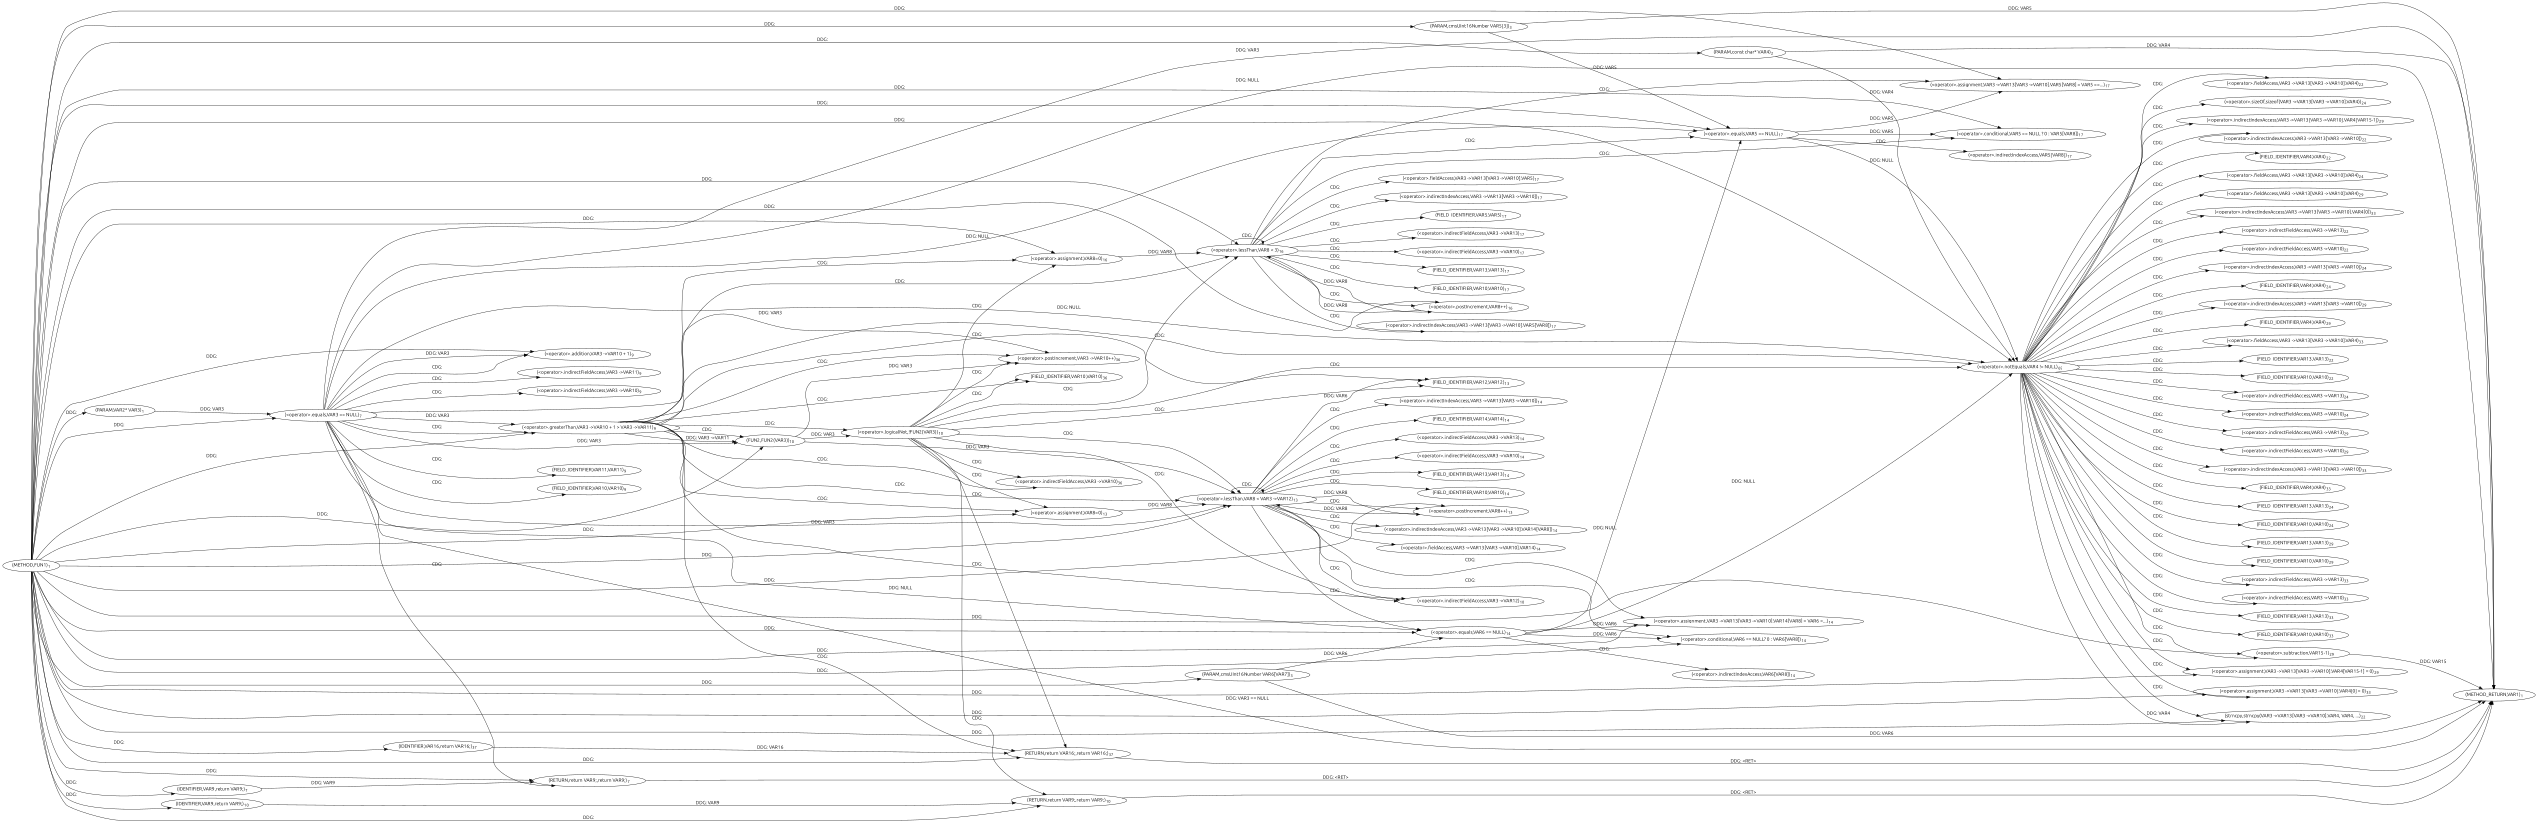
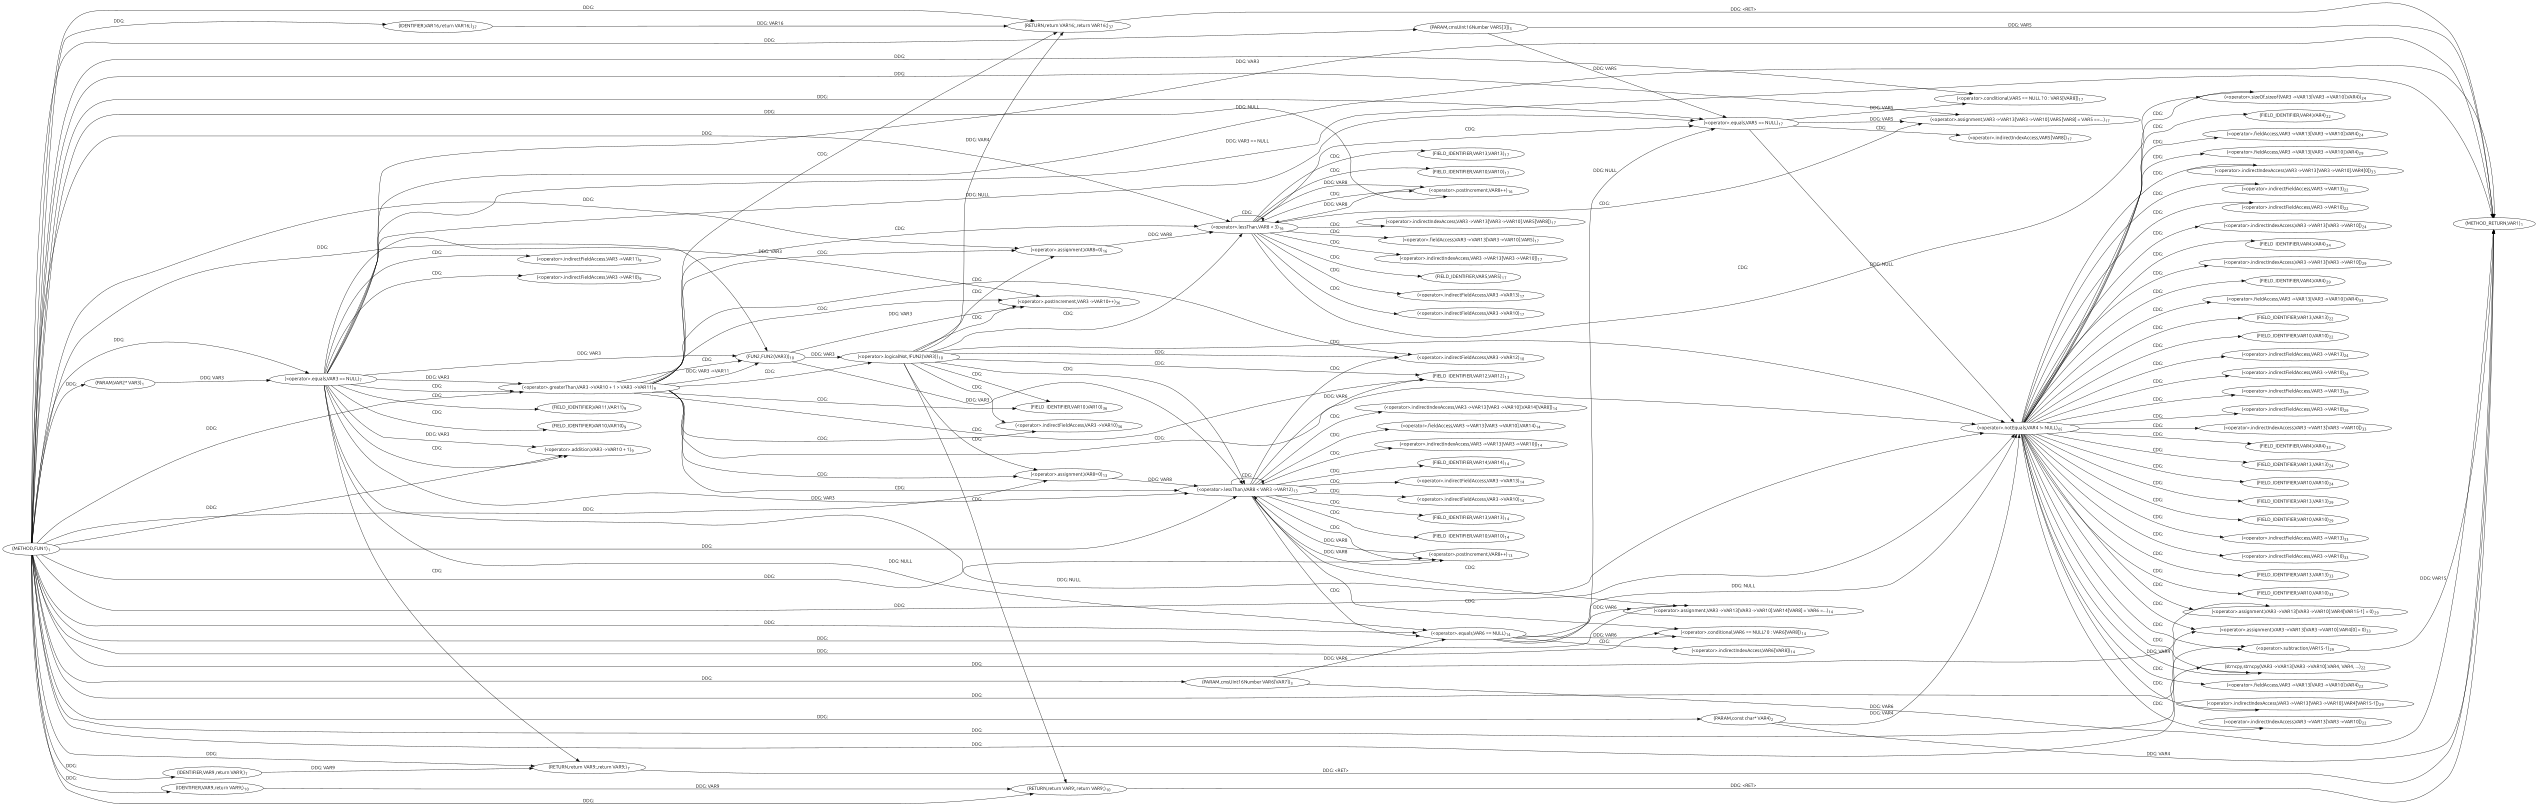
edge "(<operator>.lessThan,VAR8 < 3)" -> "(<operator>.conditional,VAR5 == NULL ? 0 : VAR5[VAR8])": now "(<operator>.lessThan,VAR8 < 3)" -> "(<operator>.sizeOf,sizeof(VAR3 ->VAR13[VAR3 ->VAR10].VAR4))"
edge "(<operator>.logicalNot,!FUN2(VAR3))" -> "(RETURN,return VAR16;,return VAR16;)": label "CDG: " -> "DDG: VAR4"
